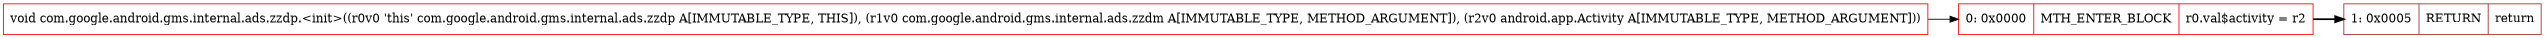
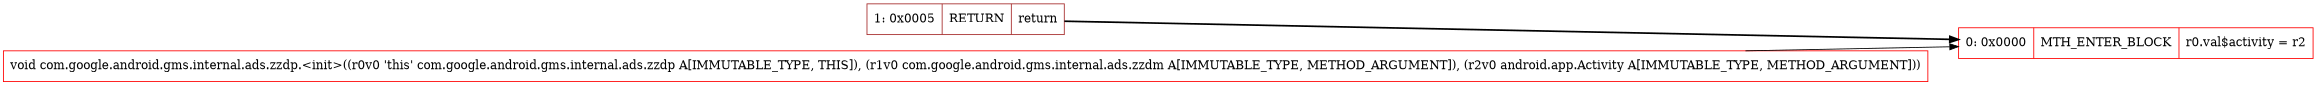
edge "0: 0x0000" -> "1: 0x0005": reversed
